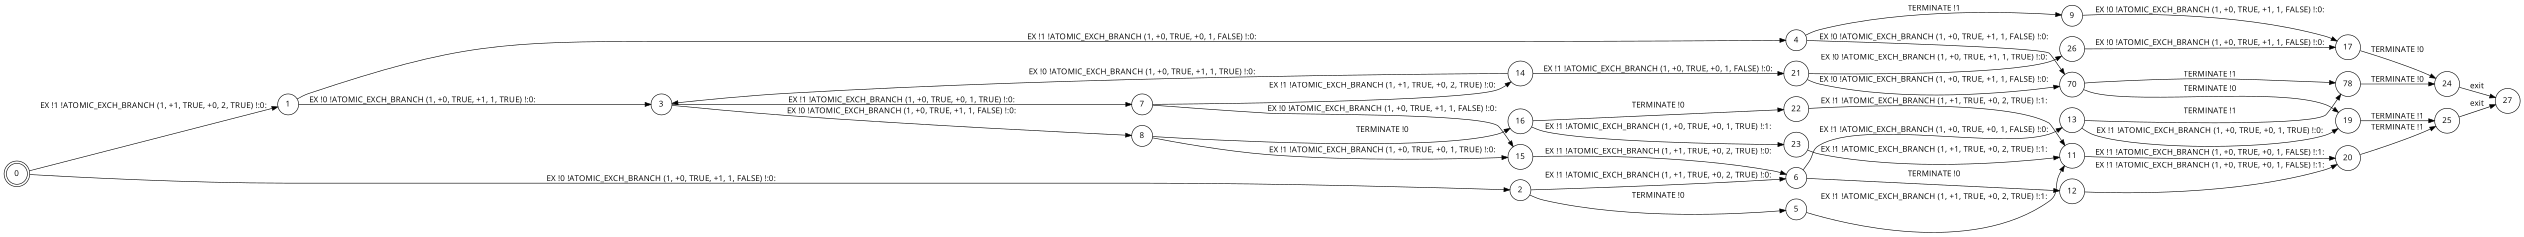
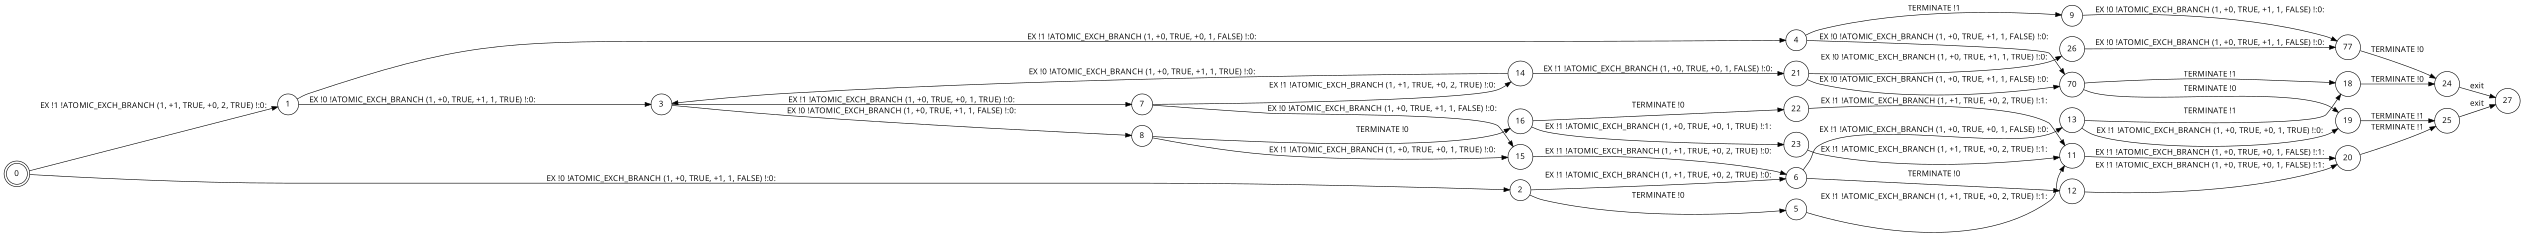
node "17": label "17" -> "77"
node "78": label "78" -> "18"
